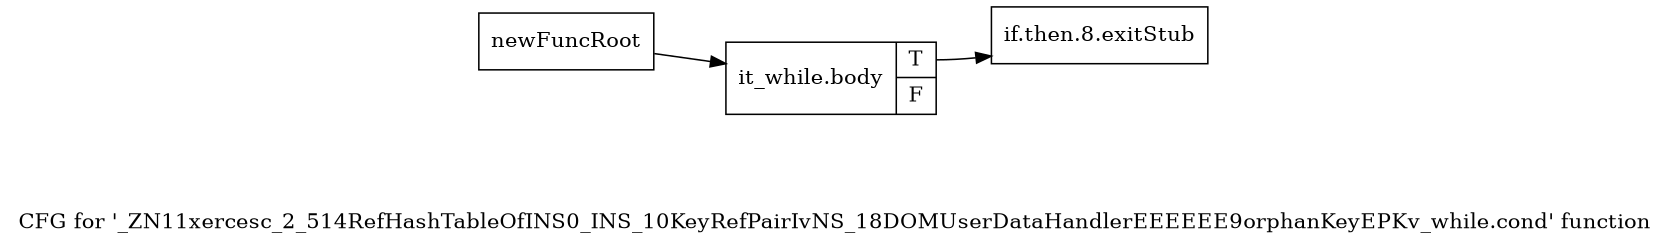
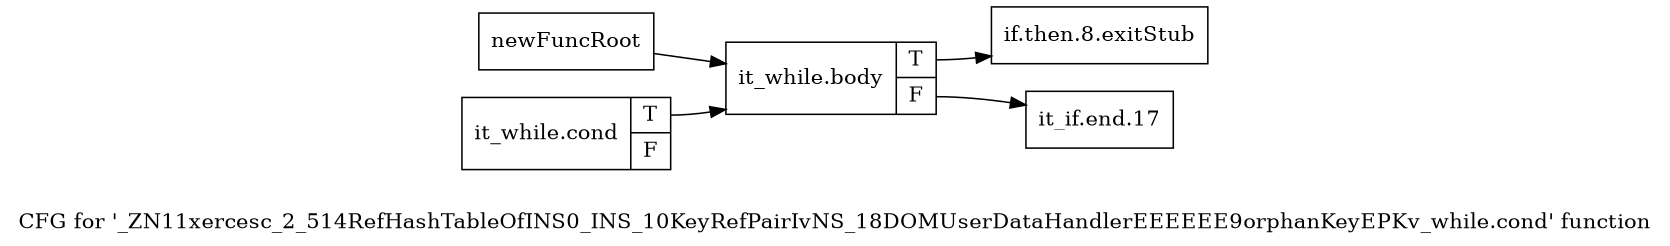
node "it_if.end.17": added
node "it_while.cond": added
